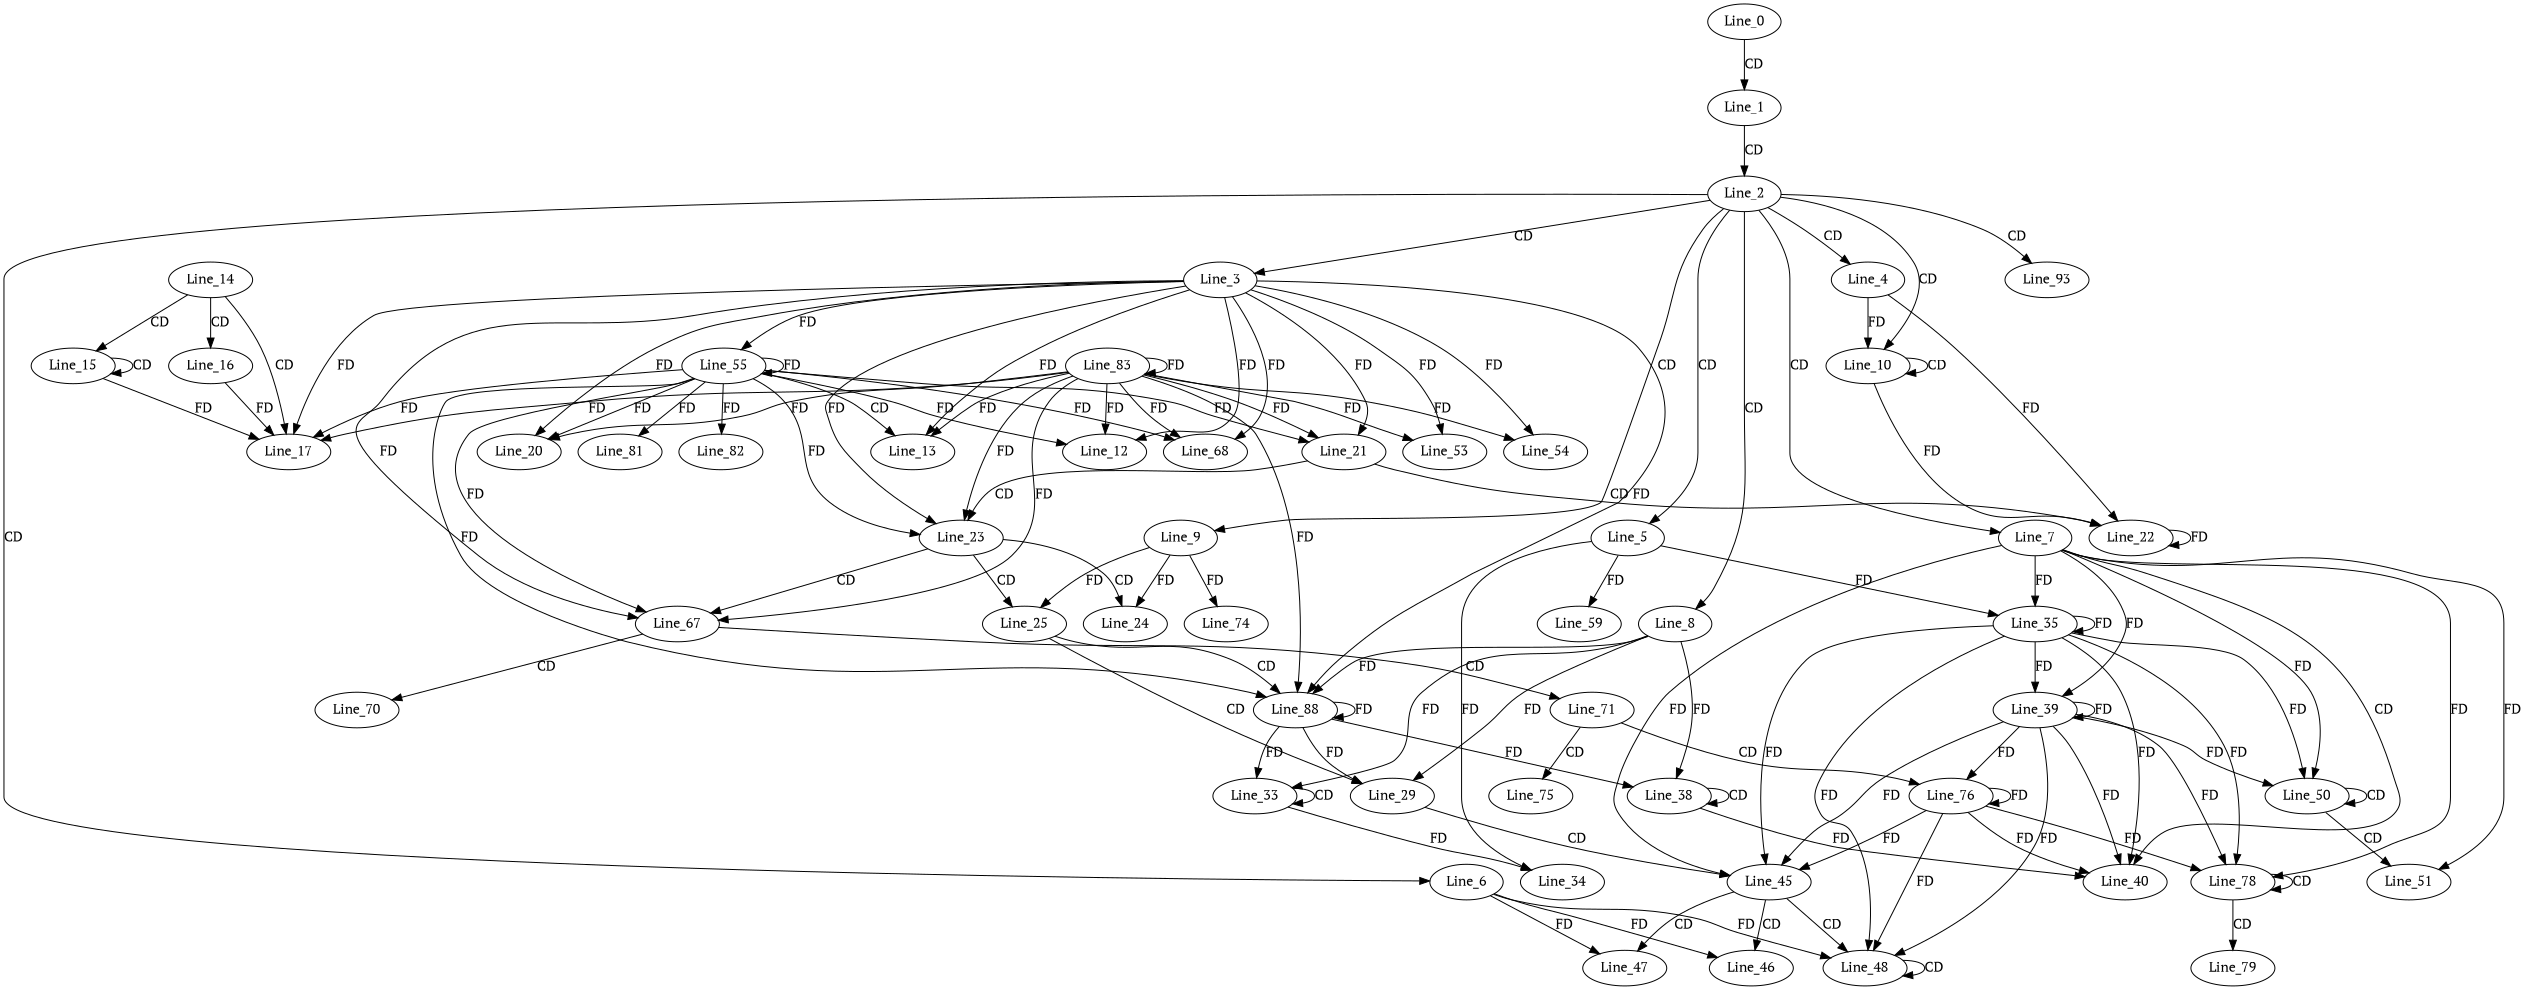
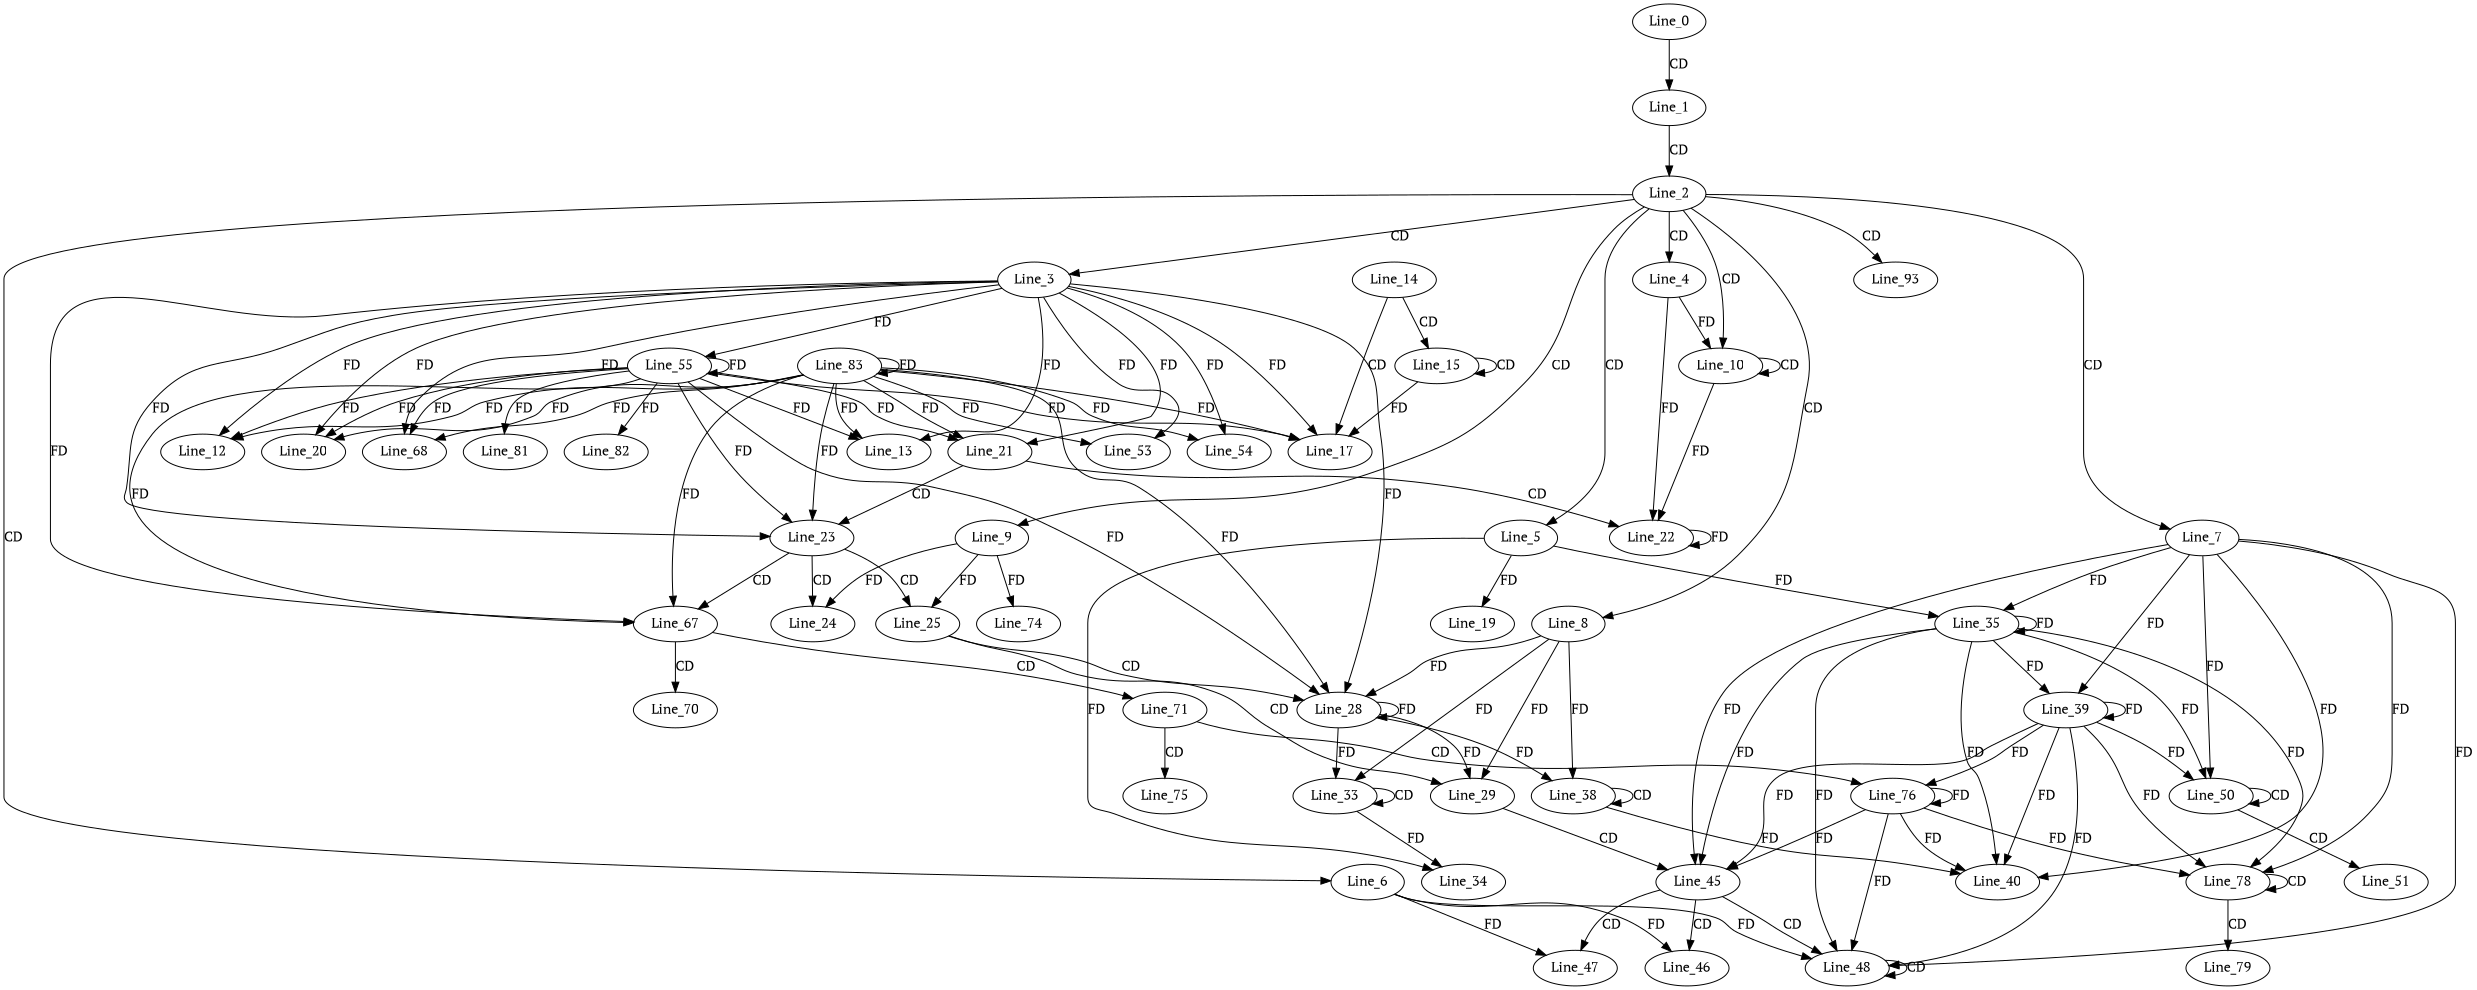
node "Line_16": removed
edge "Line_55" -> "Line_13": label "CD" -> "FD"
edge "Line_7" -> "Line_51": now "Line_7" -> "Line_48"
node "Line_59": label "Line_59" -> "Line_19"
node "Line_88": label "Line_88" -> "Line_28"
edge "Line_7" -> "Line_40": label "CD" -> "FD"
